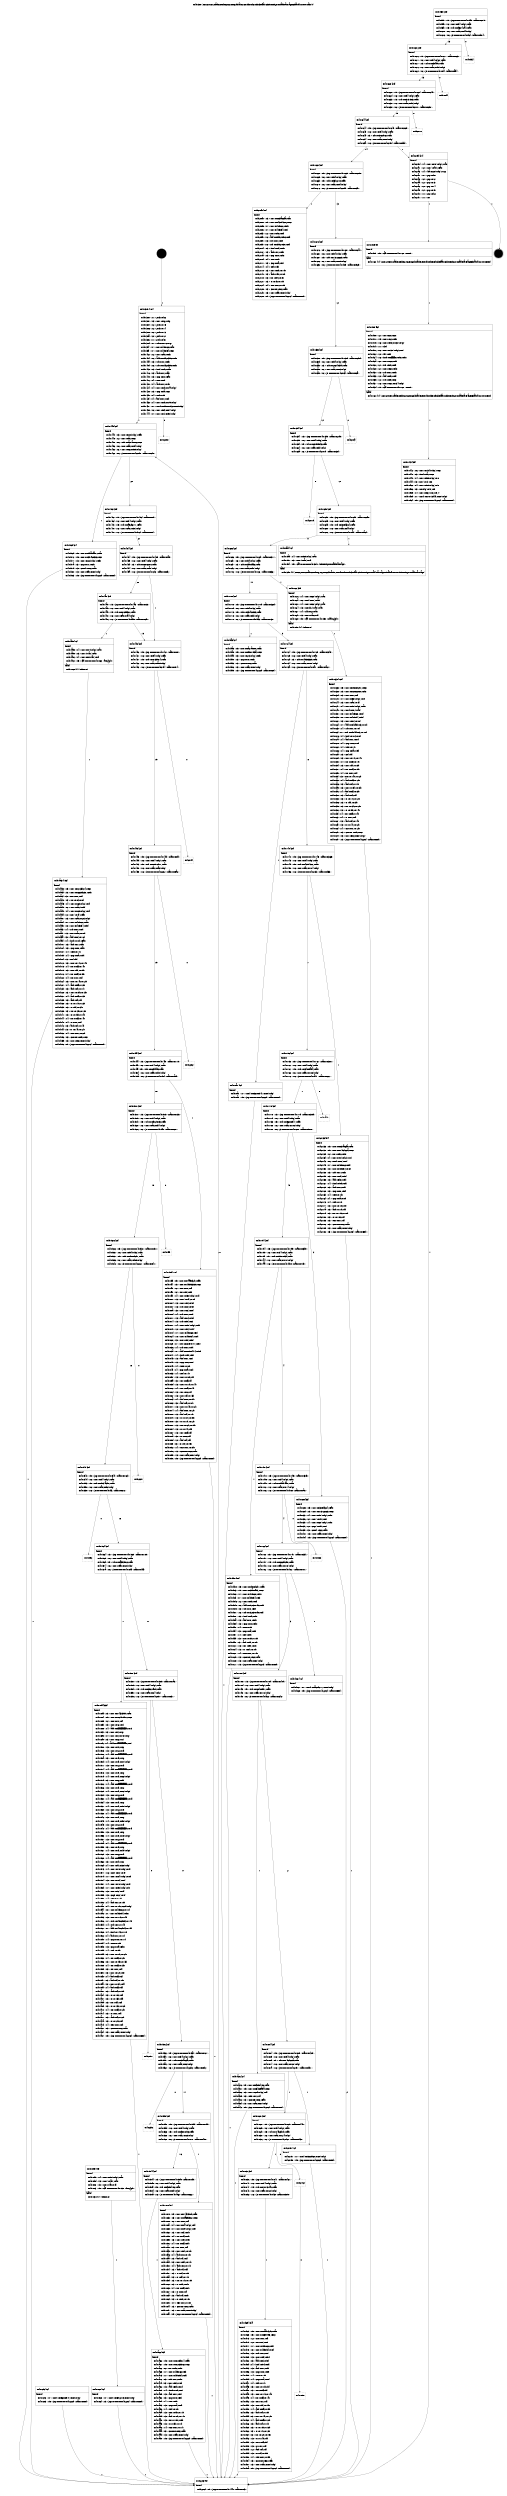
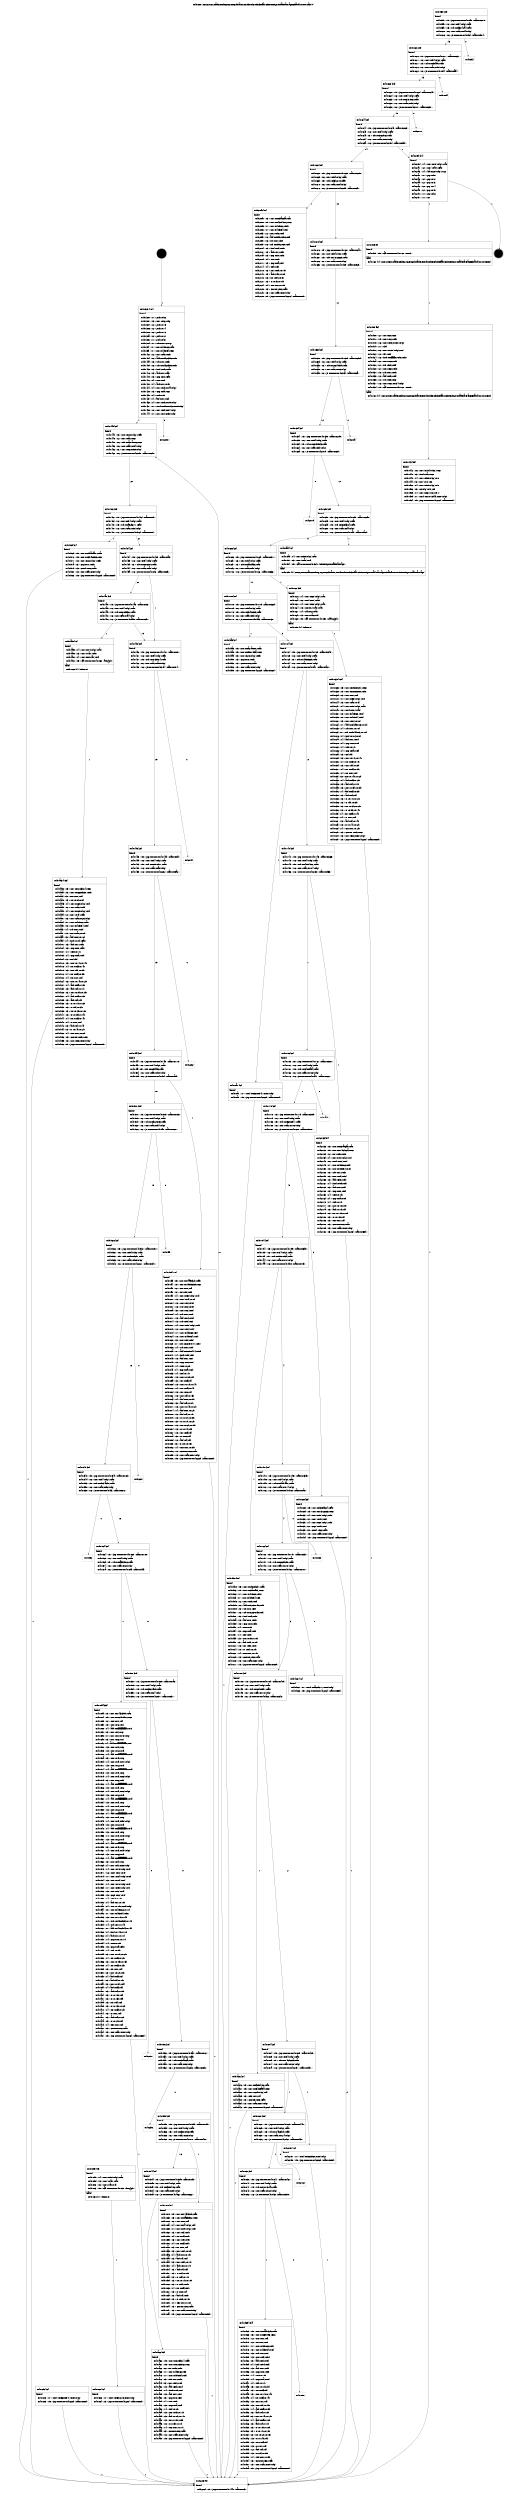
edge "0x40144b [29]" -> "0x401b6d [27]": now "0x401468 [28]" -> "0x401b6d [27]"
edge "0x40159c [28]" -> "0x4015b8 [28]": removed, label "17"
edge "0x4021b2" -> "0x401858": now "0x40183c [28]" -> "0x401858"
